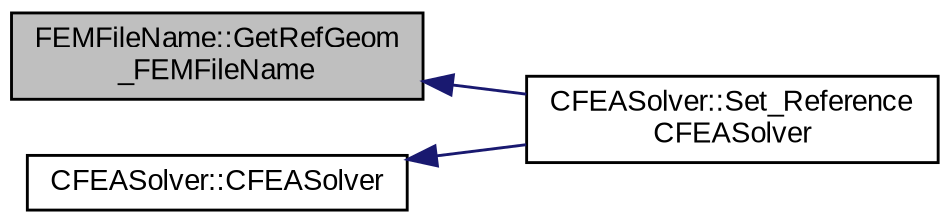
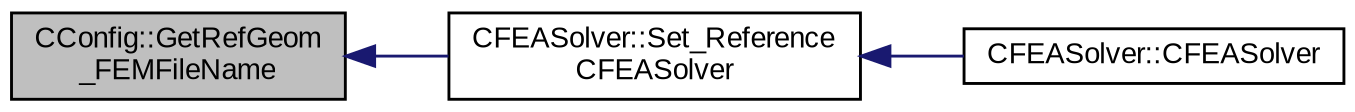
node "FEMFileName::GetRefGeom _FEMFileName": label "FEMFileName::GetRefGeom _FEMFileName" -> "CConfig::GetRefGeom _FEMFileName"
edge "CFEASolver::Set_Reference CFEASolver" -> "CFEASolver::CFEASolver": reversed
